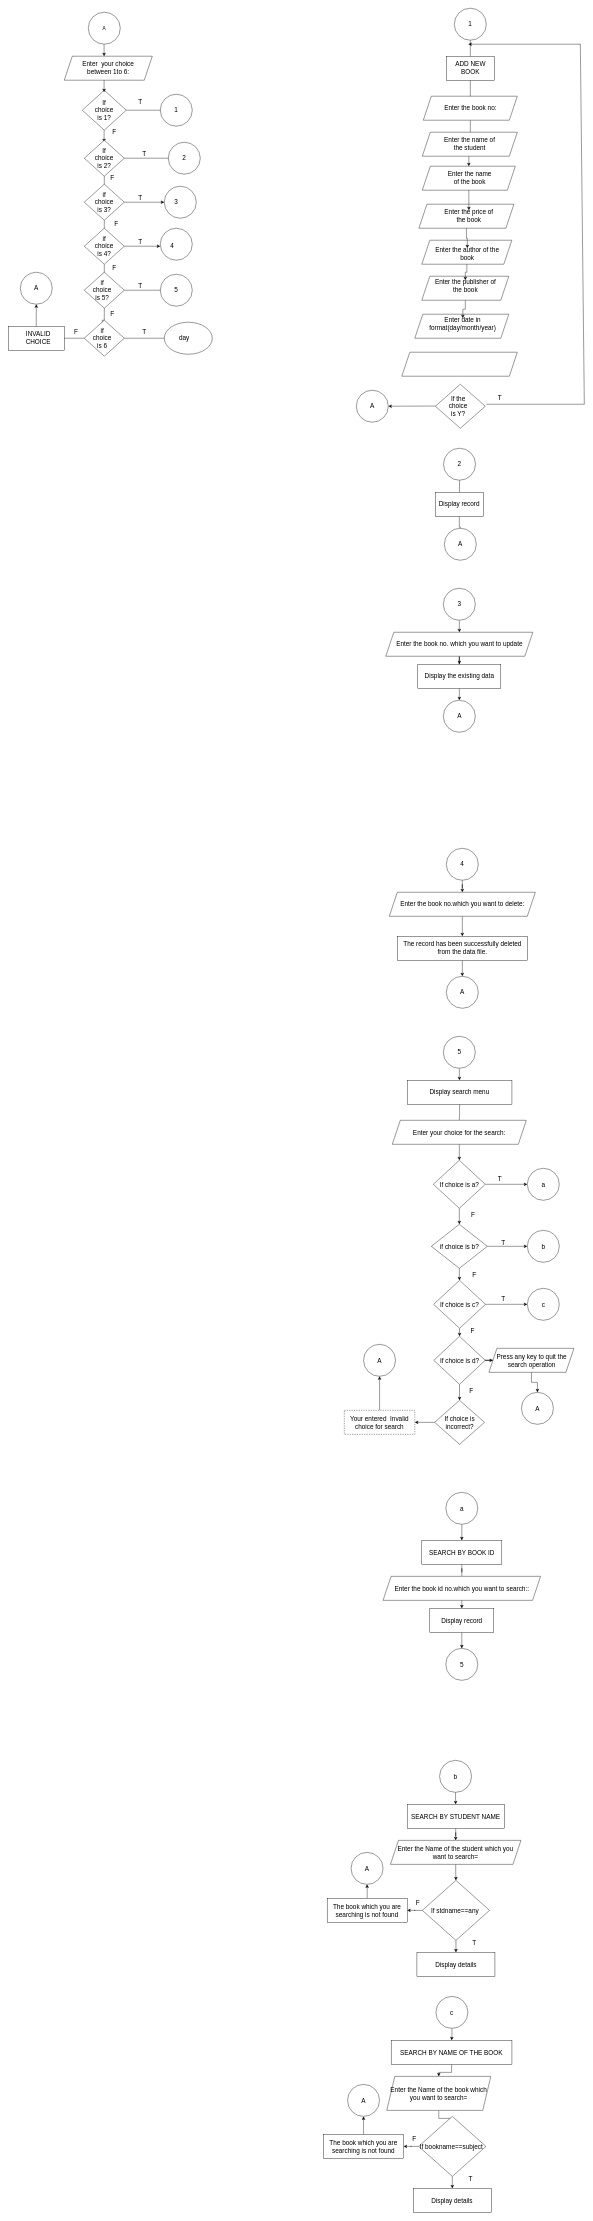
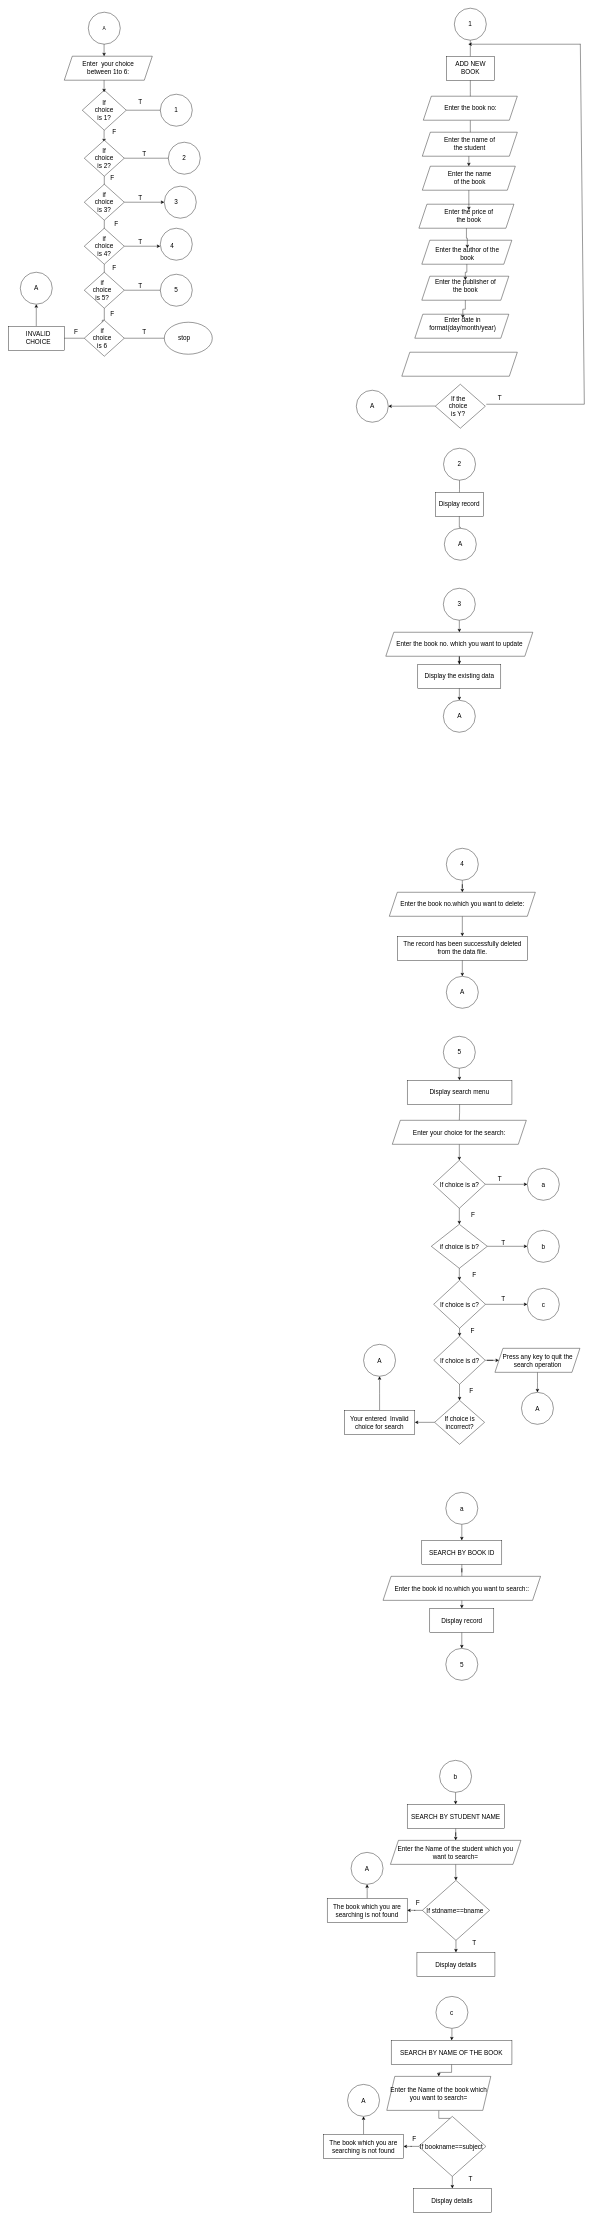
node "day": label "day" -> "stop"
node "Press any key to quit the search operation": moved (531, 1360) -> (537, 1360)
node "Your entered Invalid choice for search": style dashed -> solid
node "If stdname==any": label "If stdname==any" -> "If stdname==bname"
